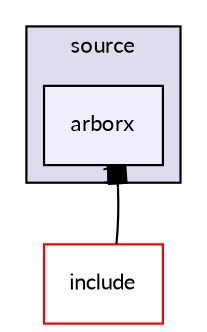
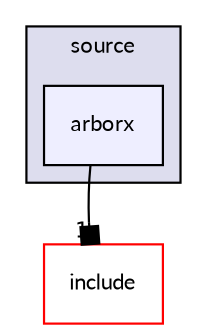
edge "include" -> "arborx": reversed
